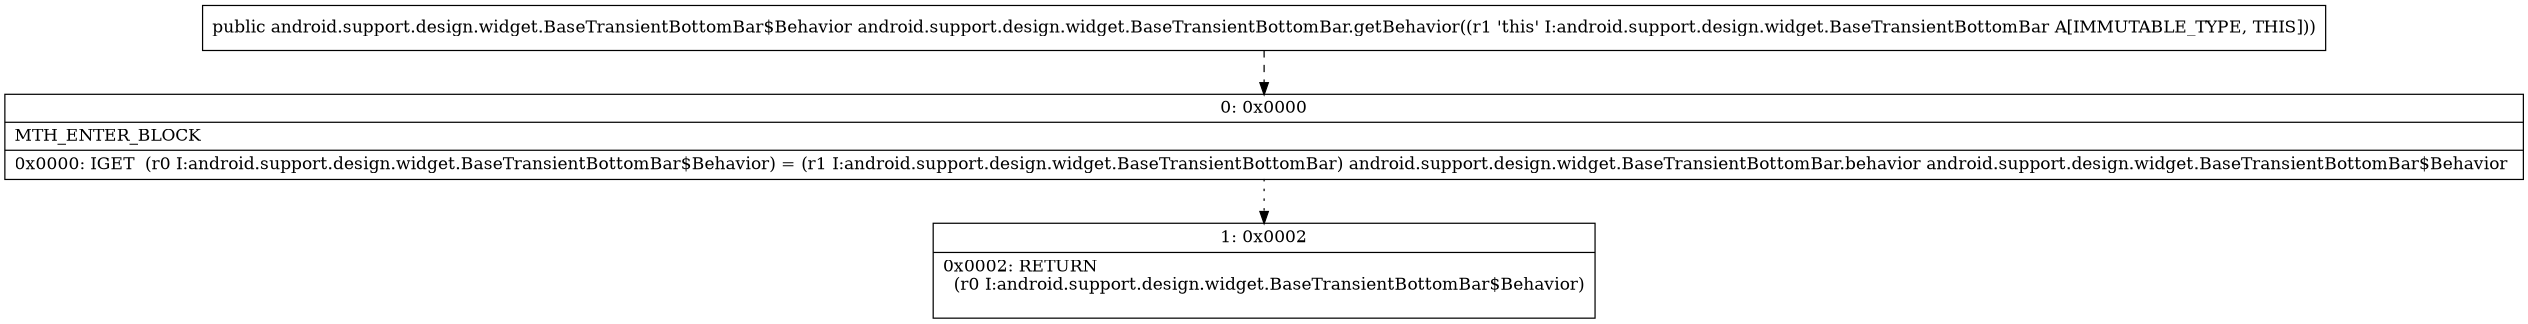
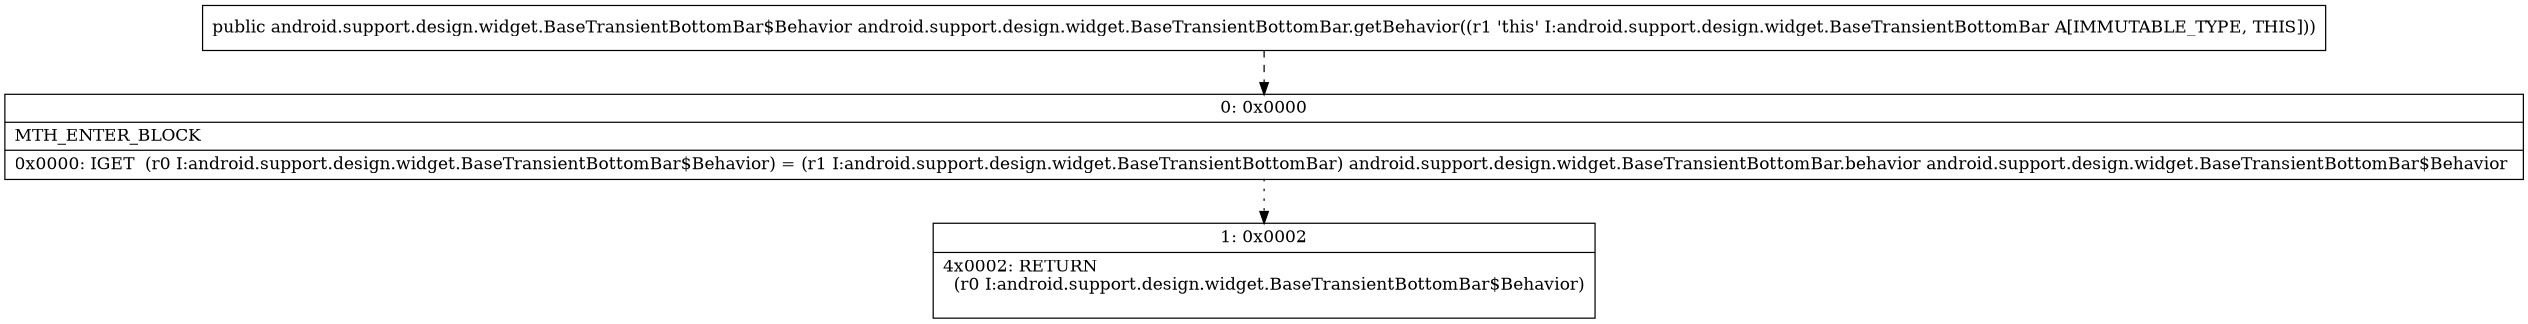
node "1: 0x0002": text "0x0002: RETURN" -> "4x0002: RETURN"
